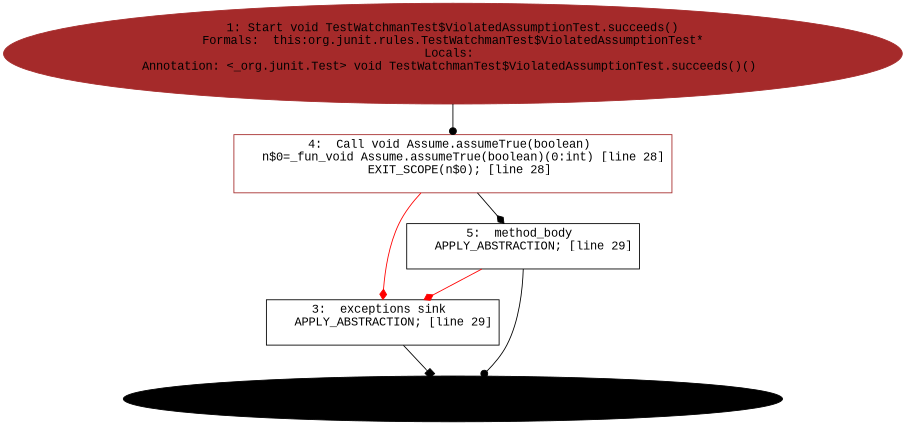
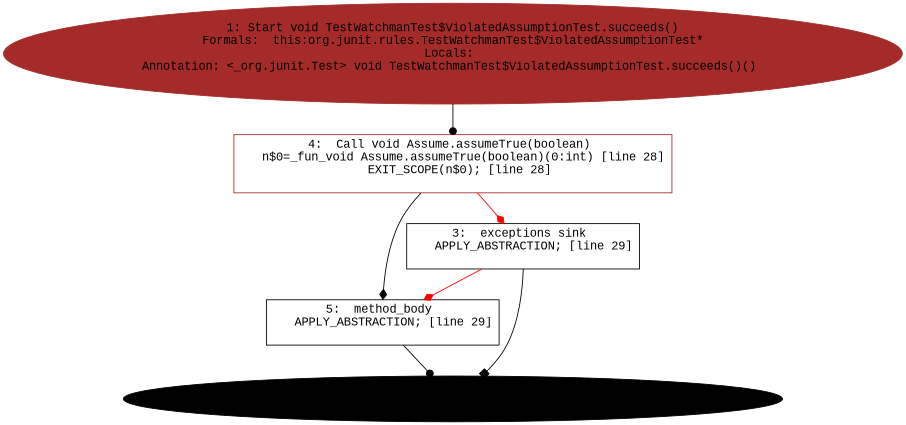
edge "5:  method_body APPLY_ABSTRACTION; [line 29]" -> "3:  exceptions sink APPLY_ABSTRACTION; [line 29]": reversed
